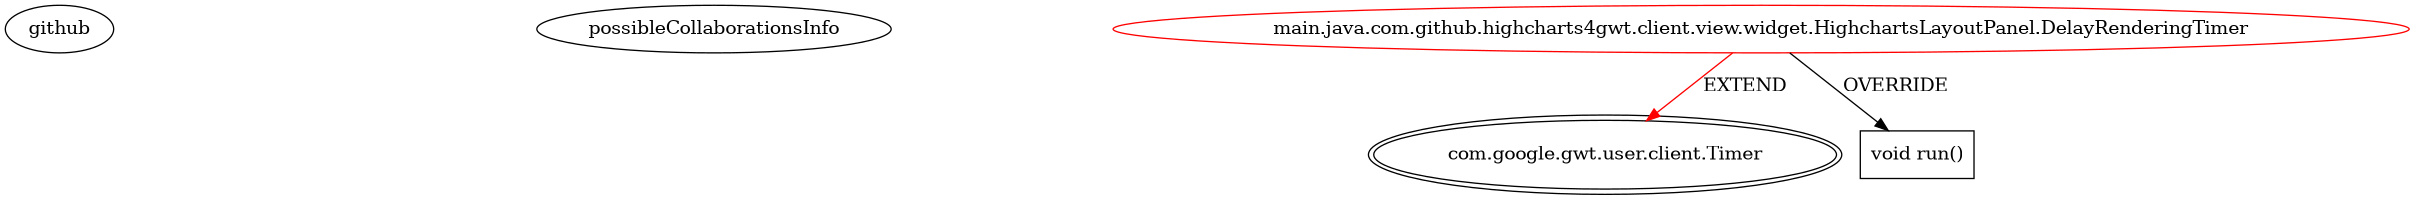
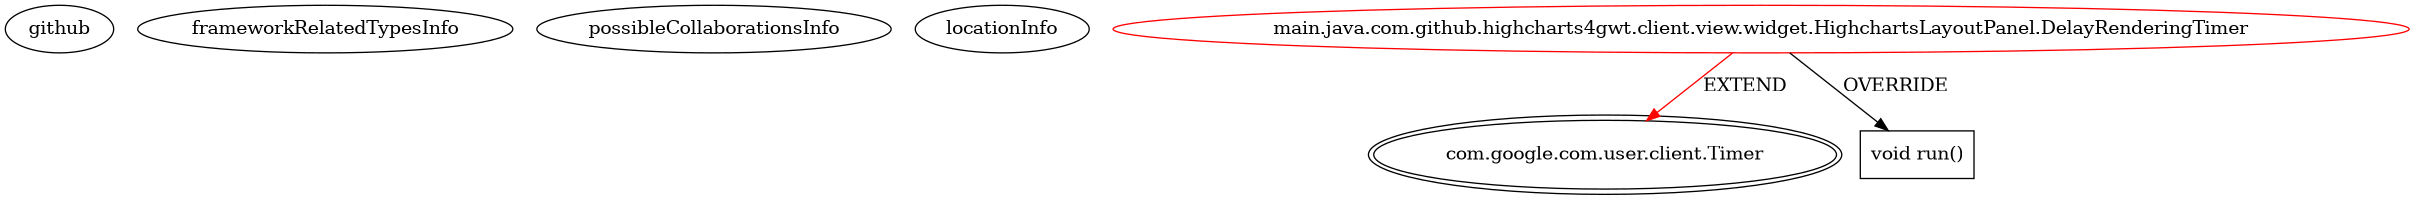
node "frameworkRelatedTypesInfo": added
node "locationInfo": added
node "com.google.gwt.user.client.Timer": label "com.google.gwt.user.client.Timer" -> "com.google.com.user.client.Timer"
